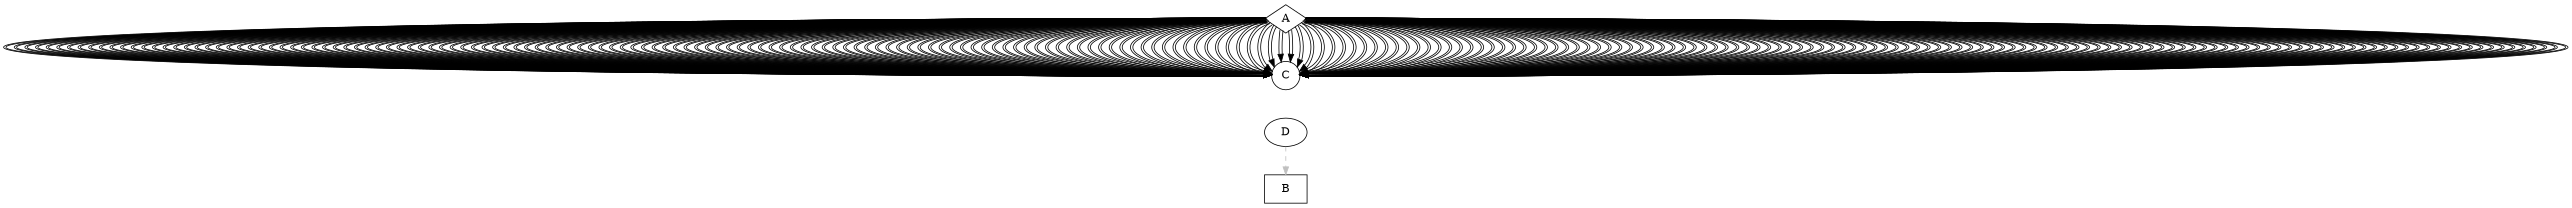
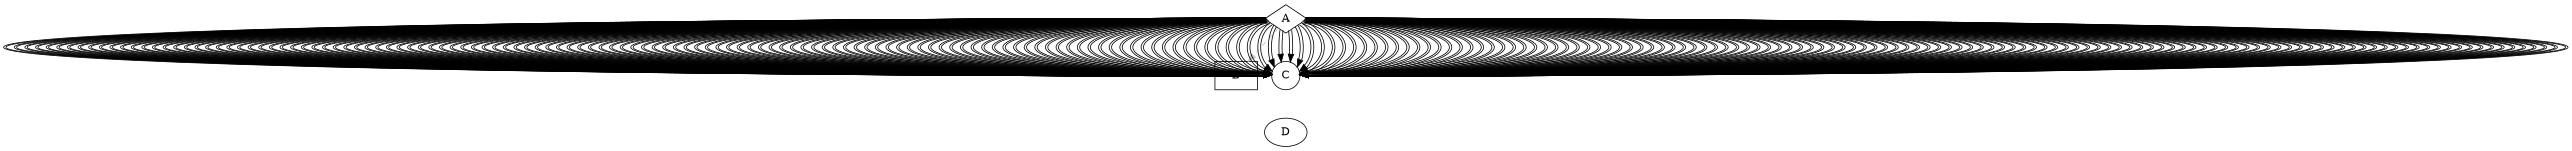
edge "D" -> "B": now "A" -> "B"
